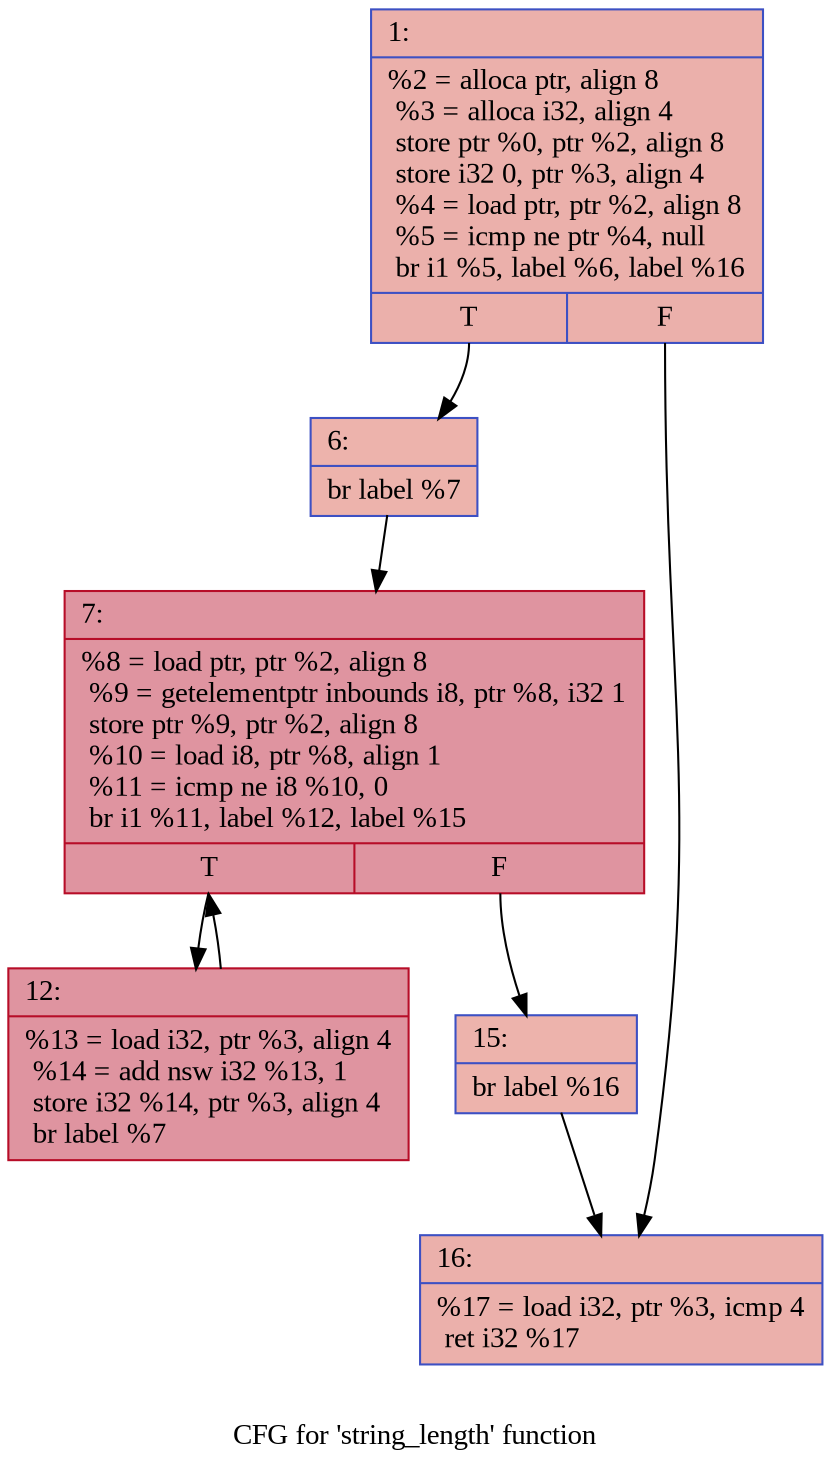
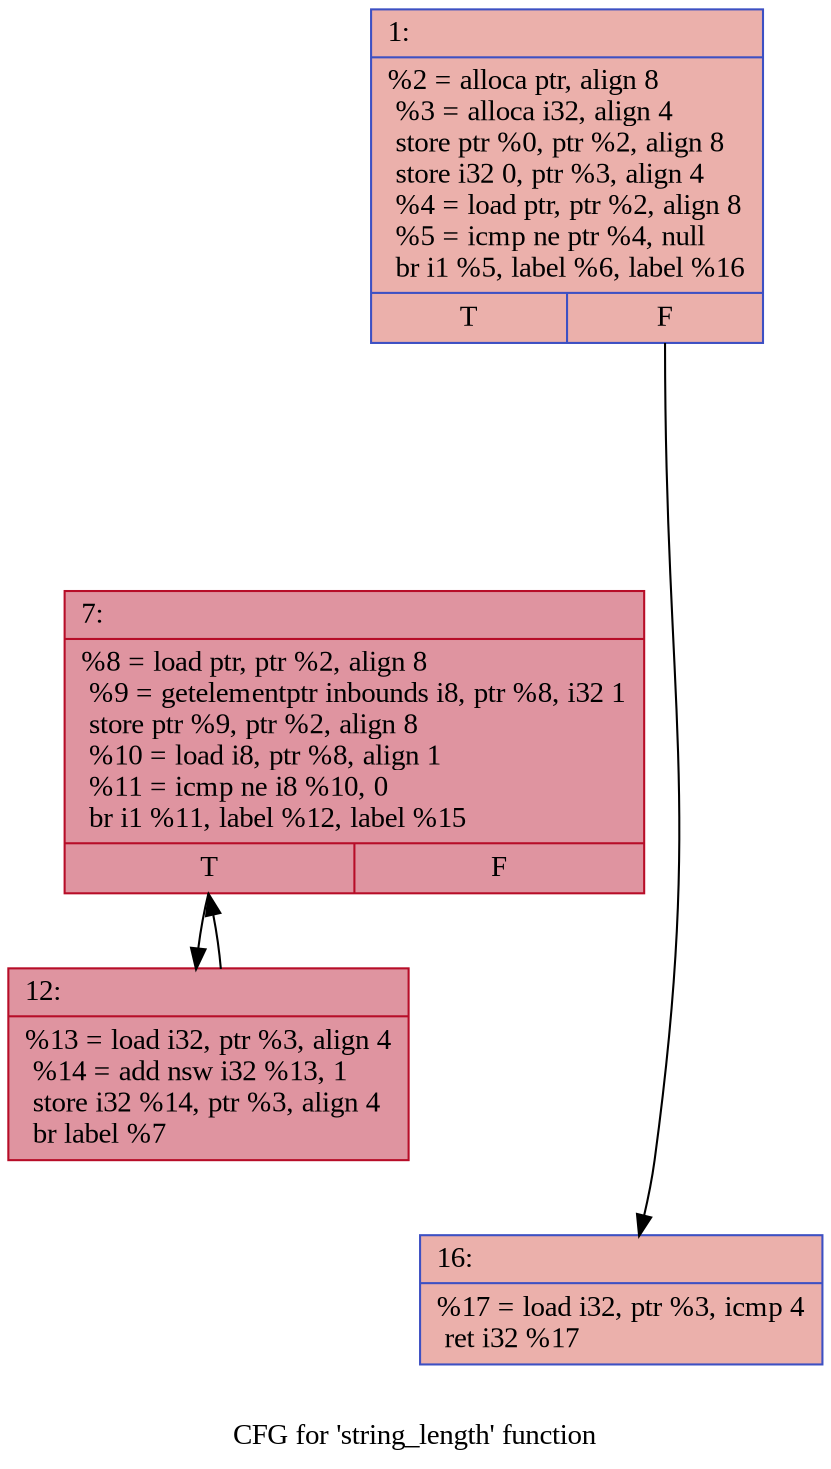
node "6:": removed
node "15:": removed
